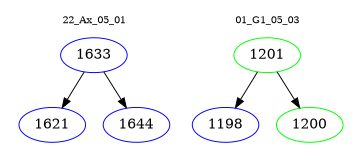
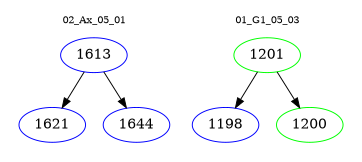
cluster "22_Ax_05_01": label "22_Ax_05_01" -> "02_Ax_05_01"
node "1633": label "1633" -> "1613"
